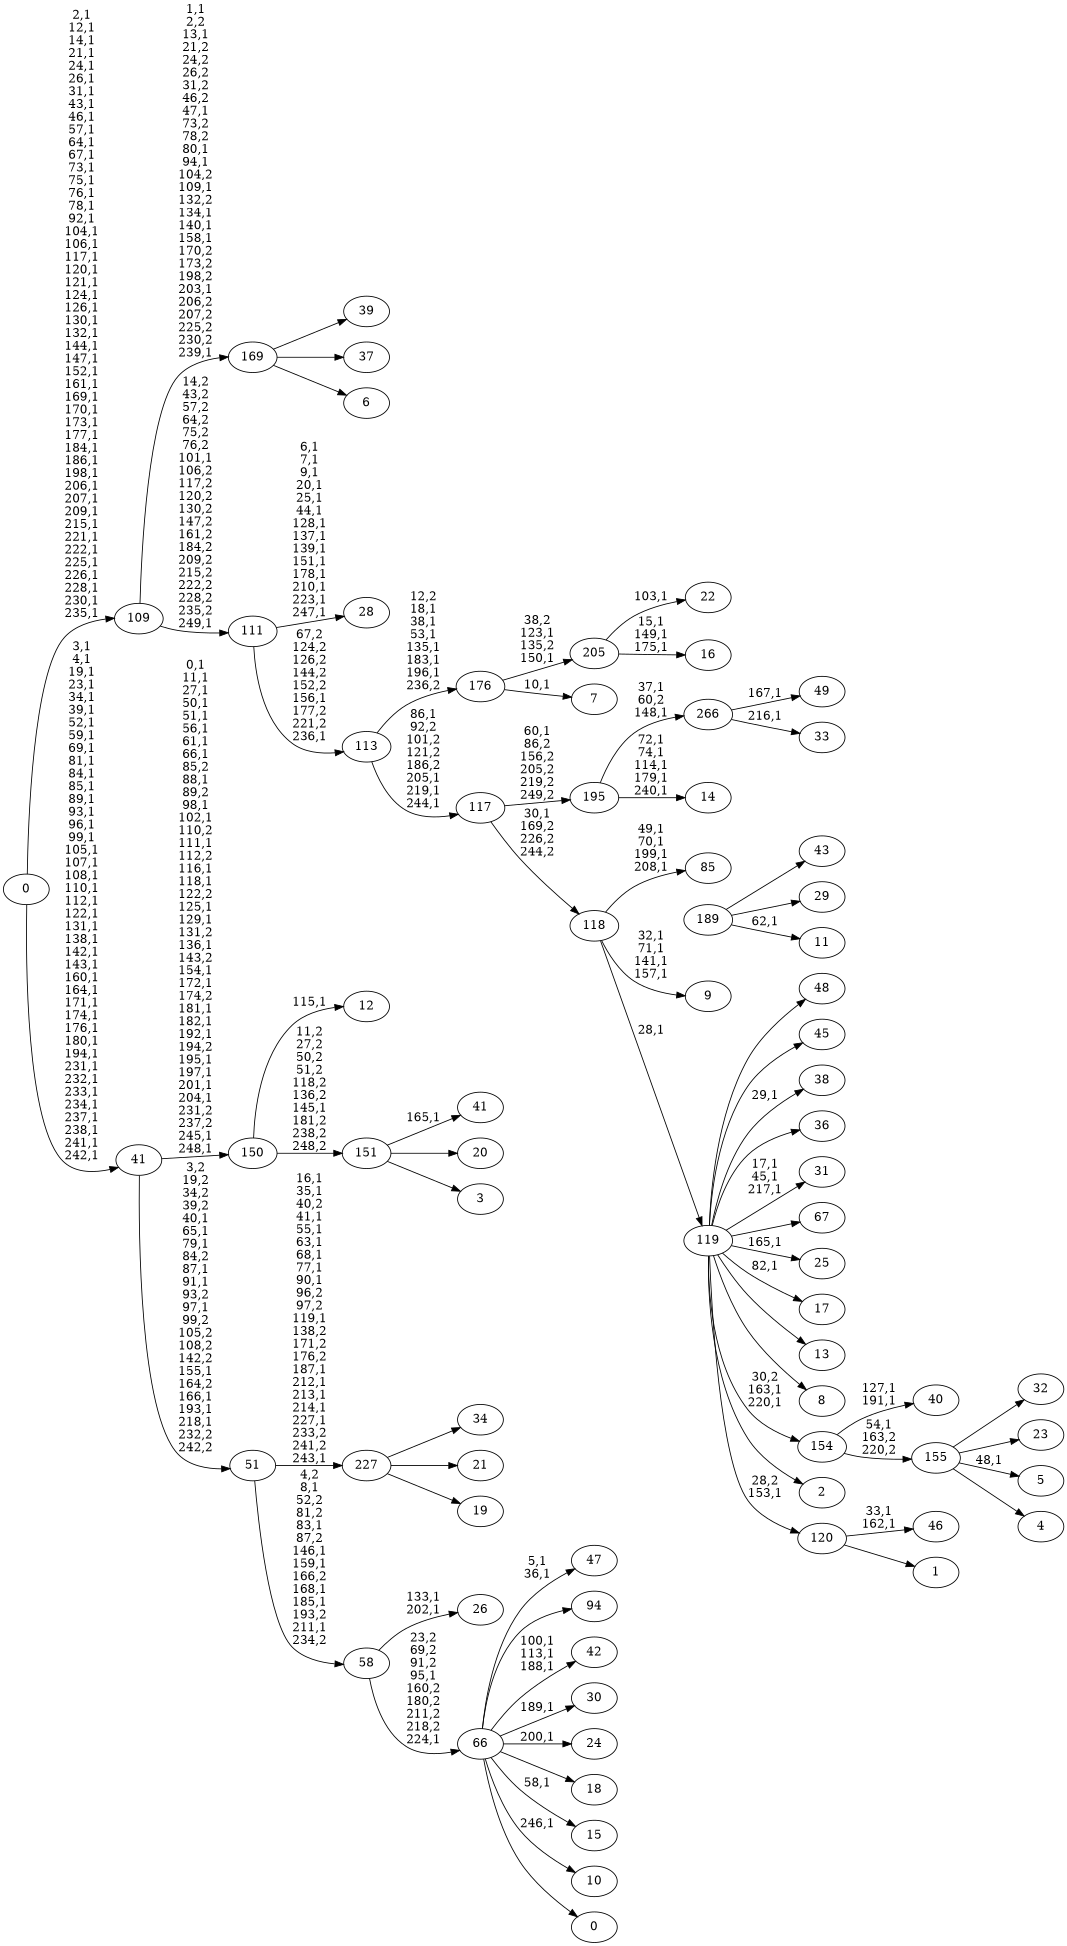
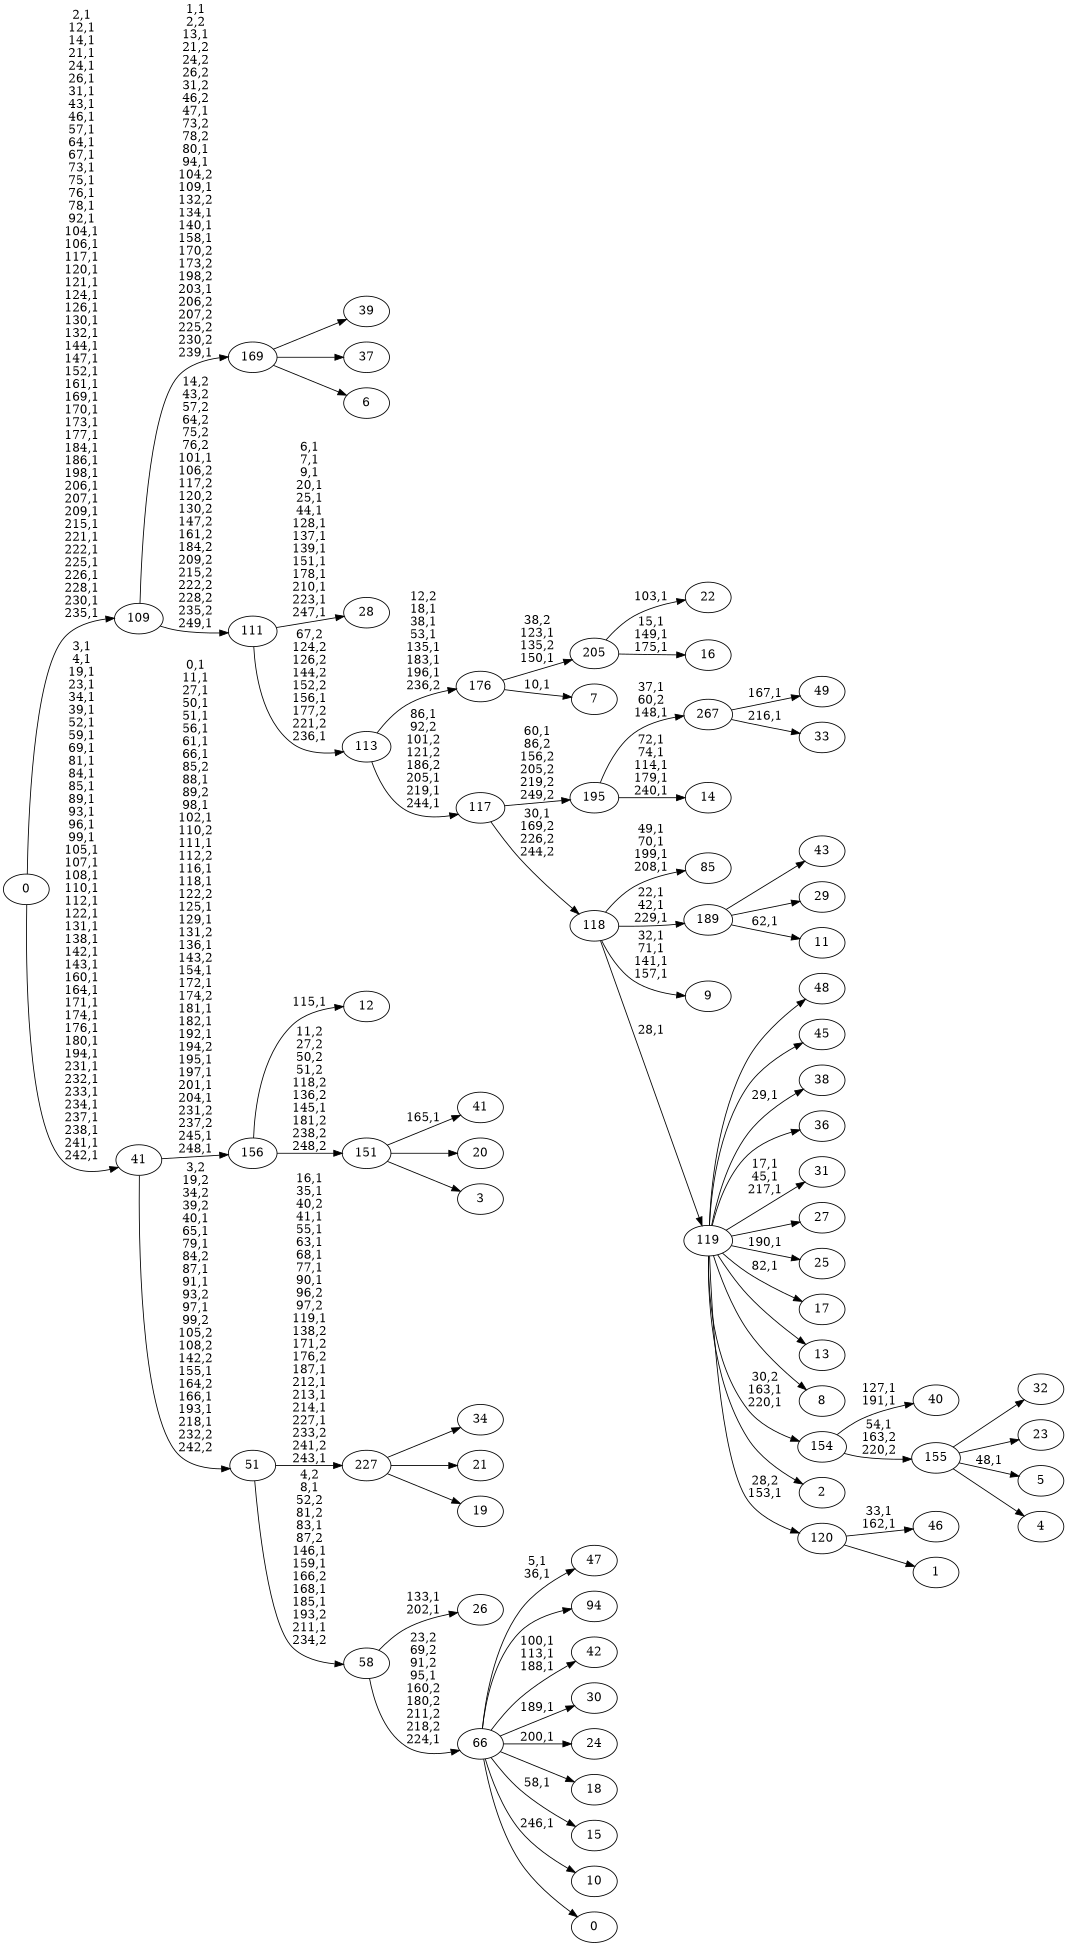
node "266": label "266" -> "267"
edge "118" -> "189": added, label "22,1 42,1 229,1"
node "150": label "150" -> "156"
node "67": label "67" -> "27"
edge "119" -> "25": label "165,1" -> "190,1"
